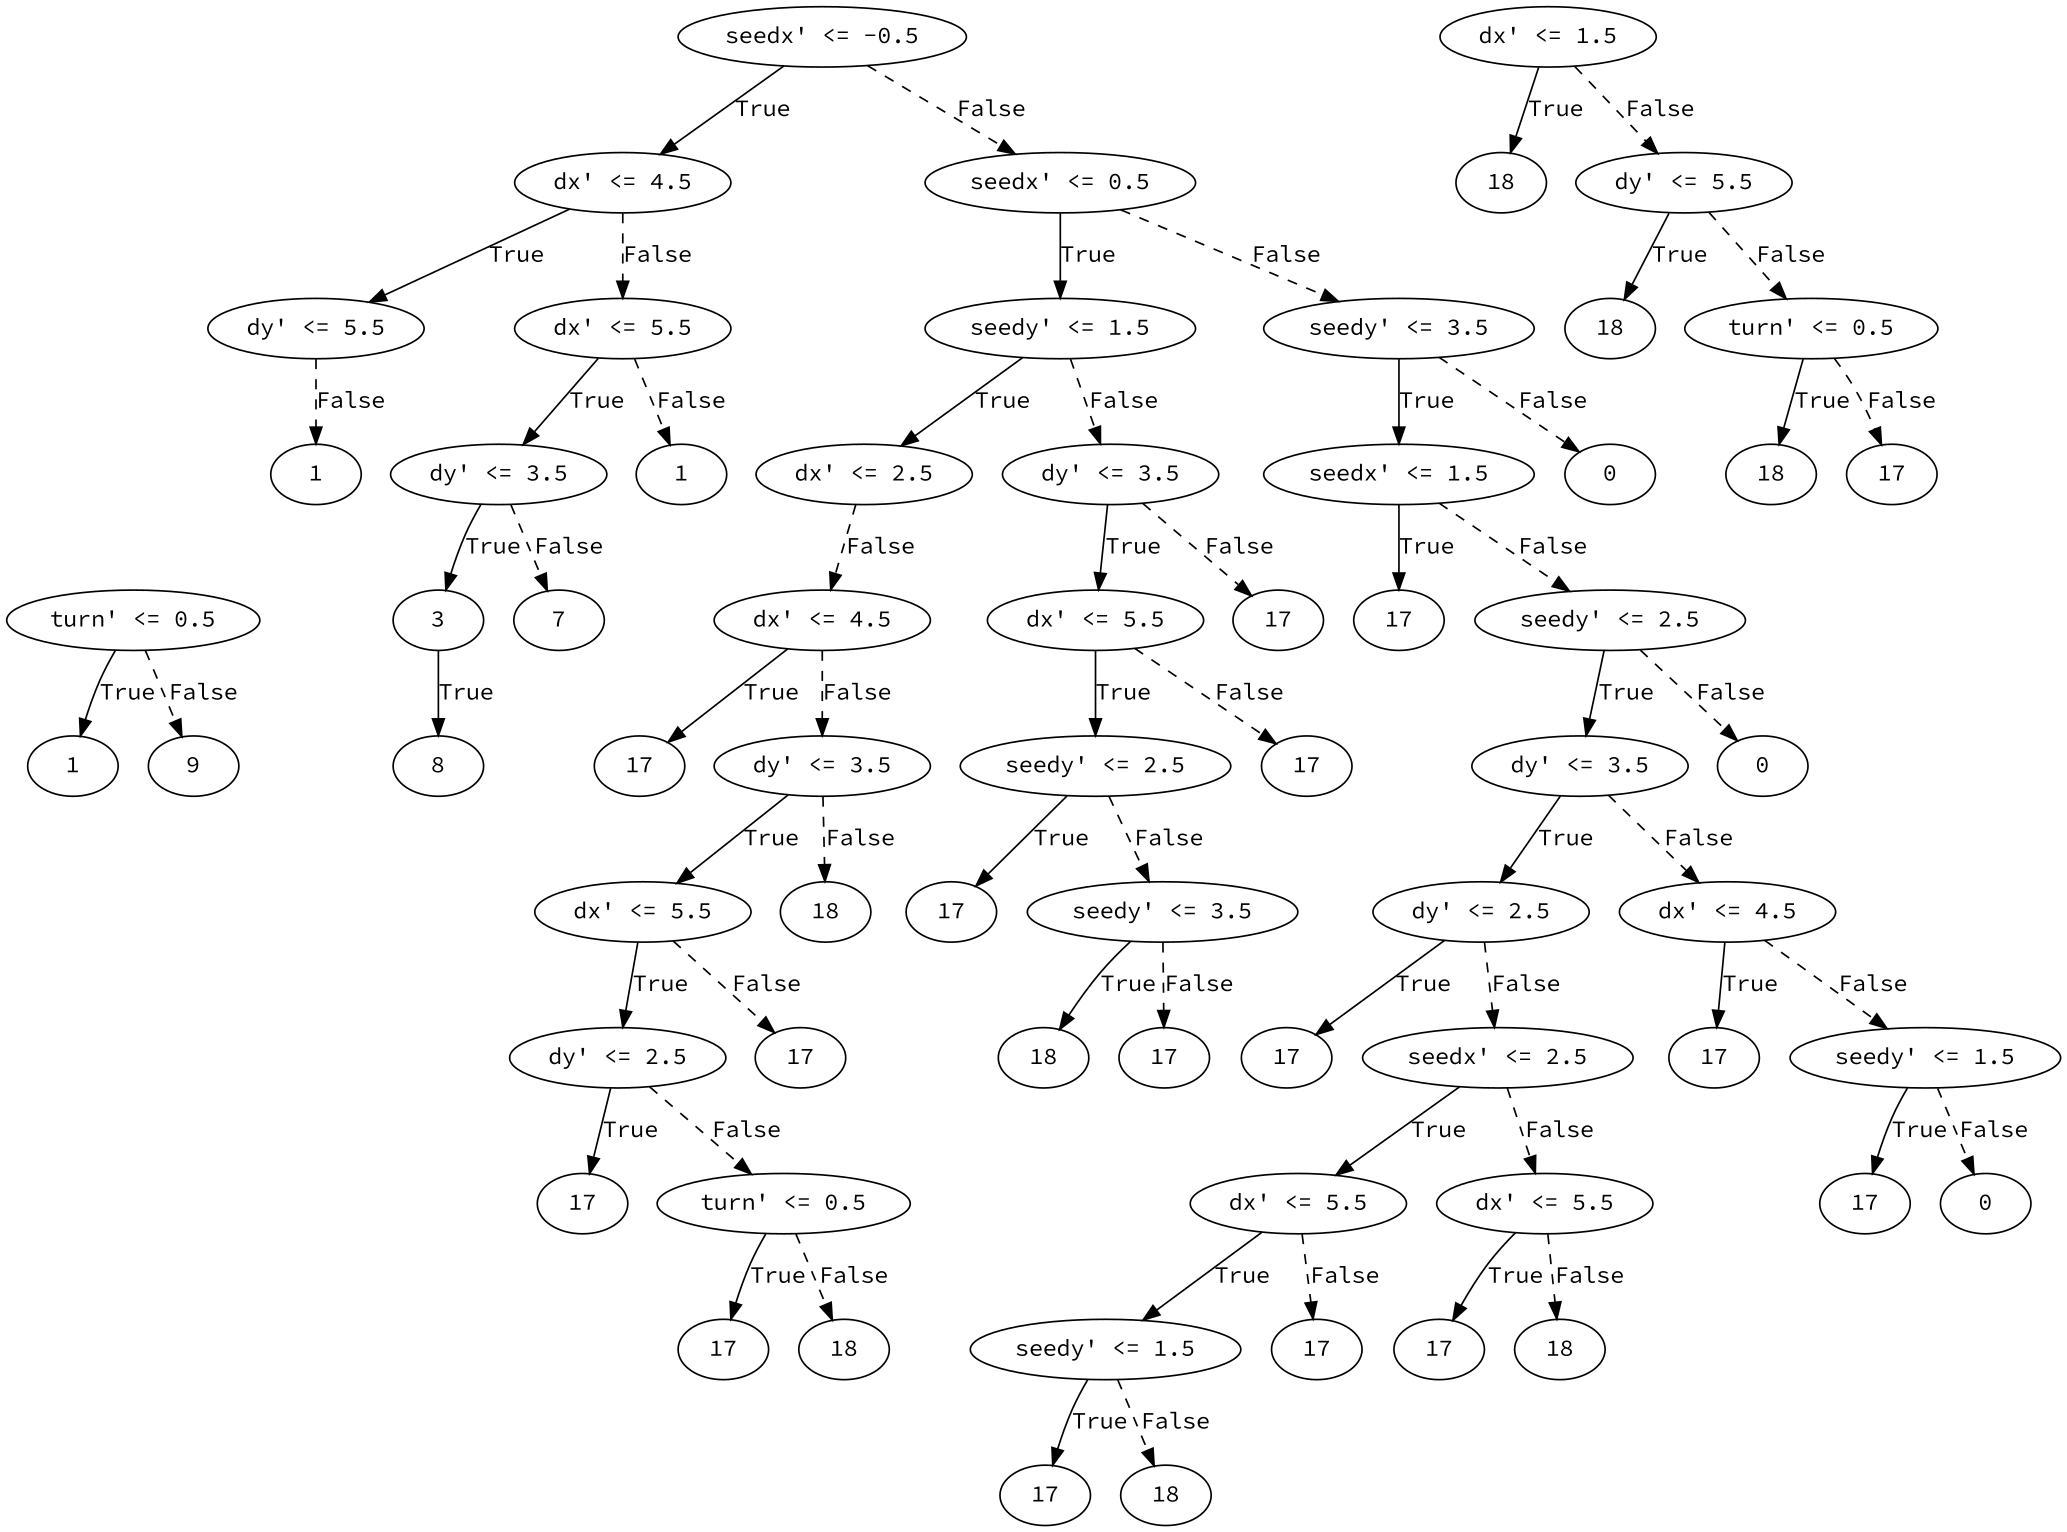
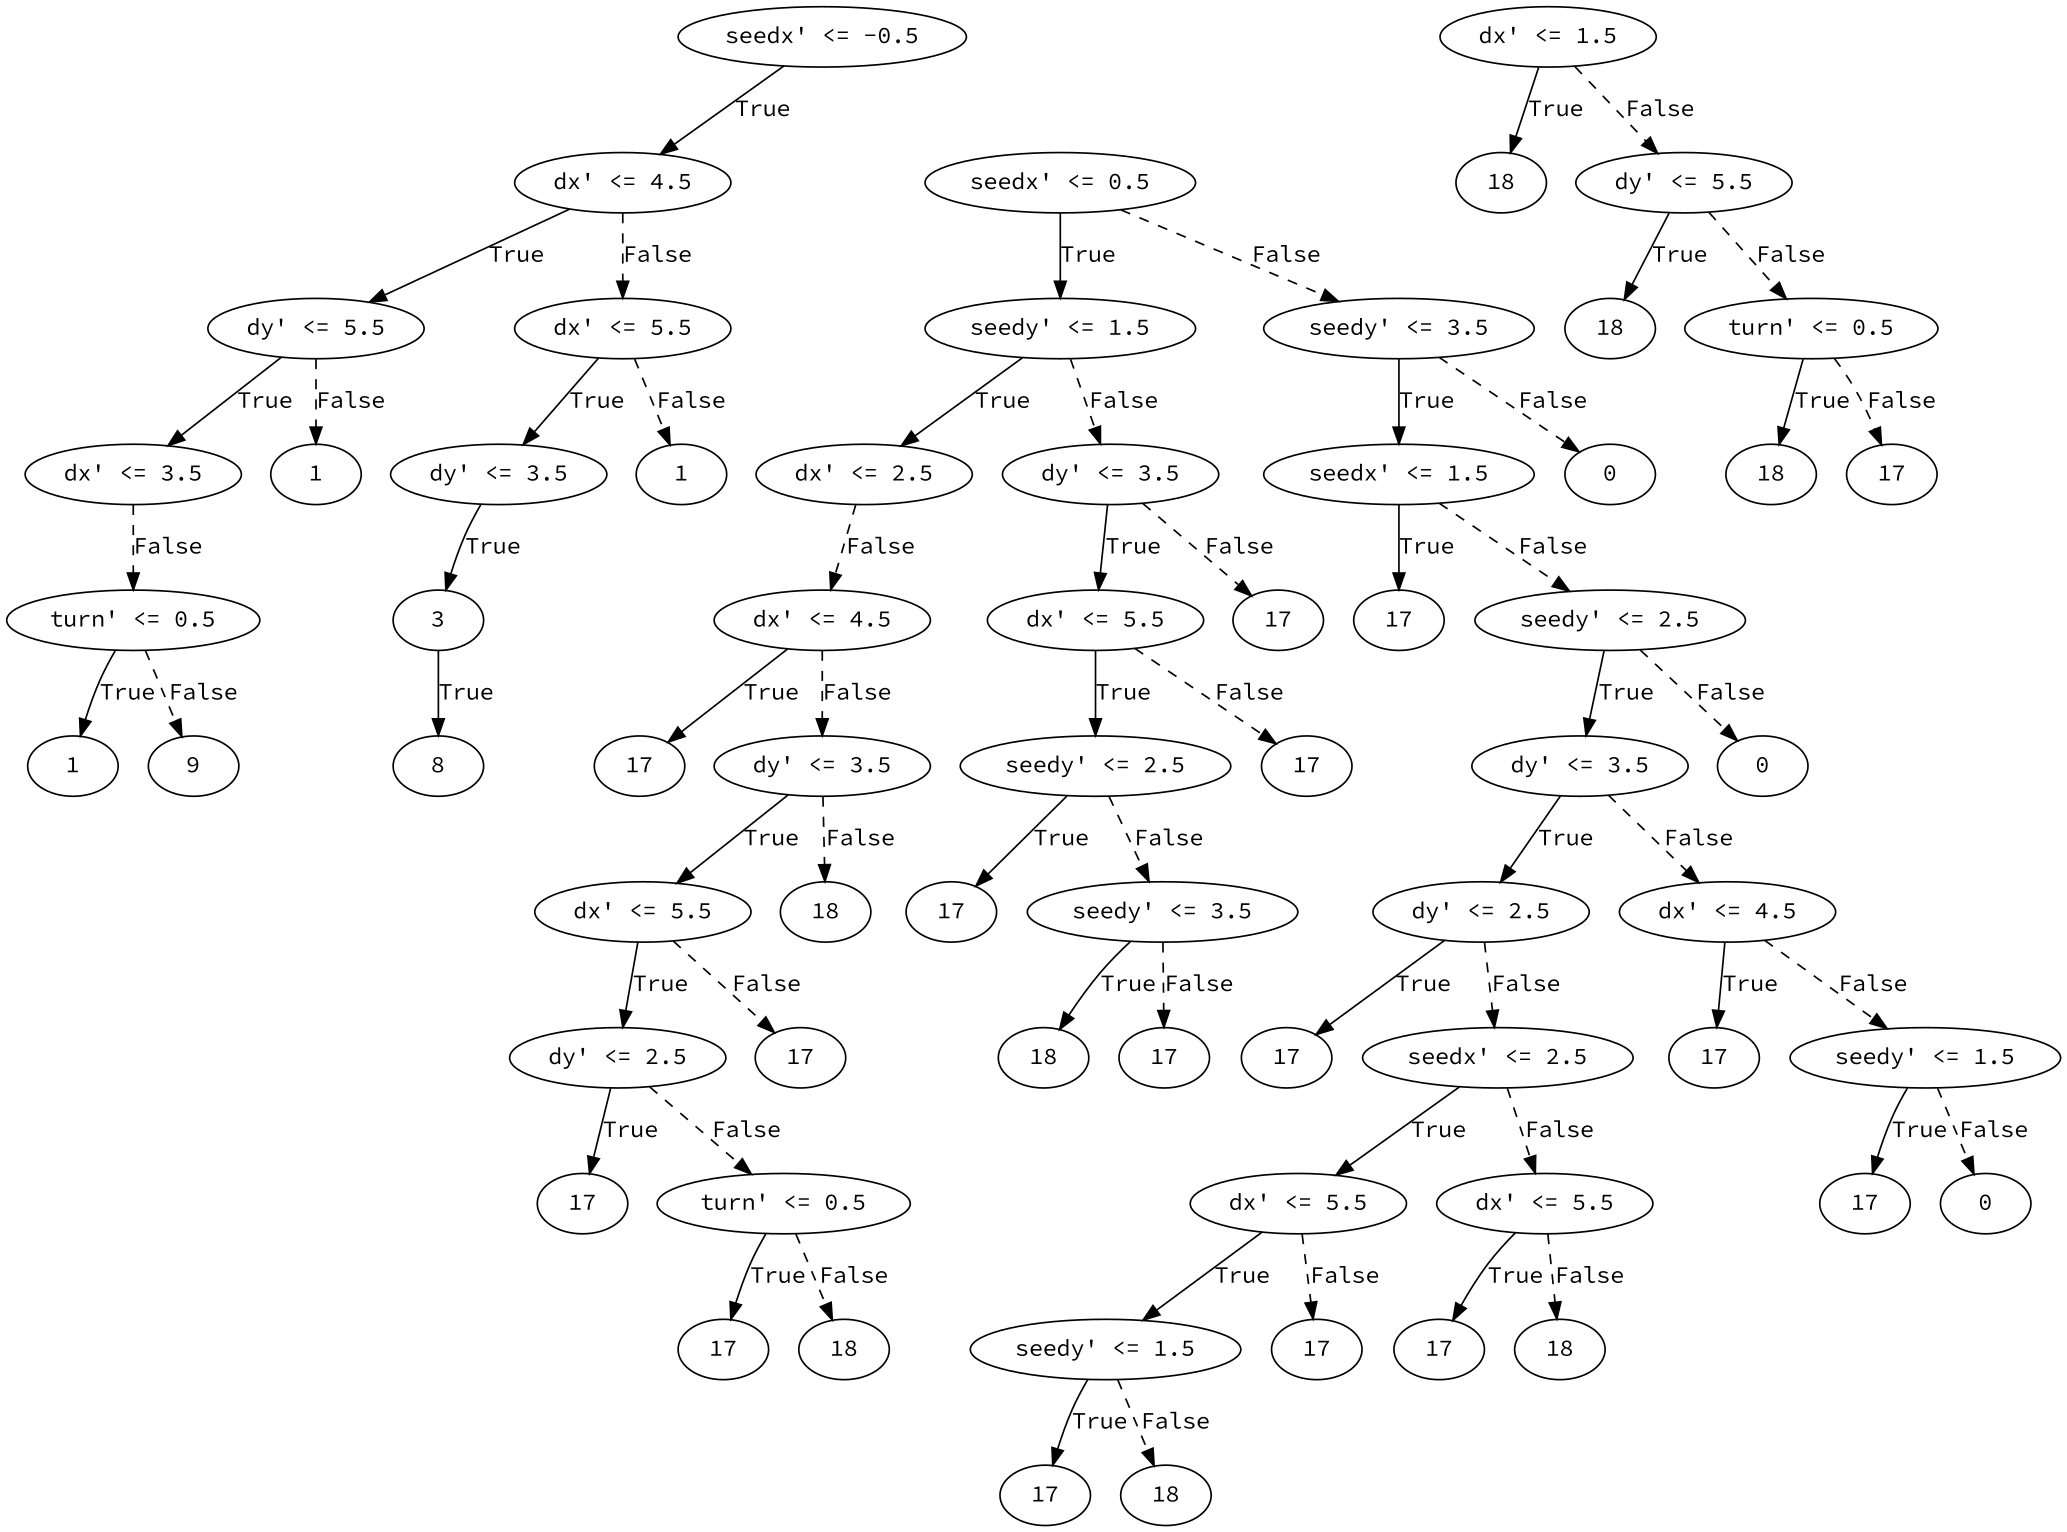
edge "seedx' <= -0.5" -> "seedx' <= 0.5": removed, label "False"
node "dx' <= 3.5": added
node "7": removed
